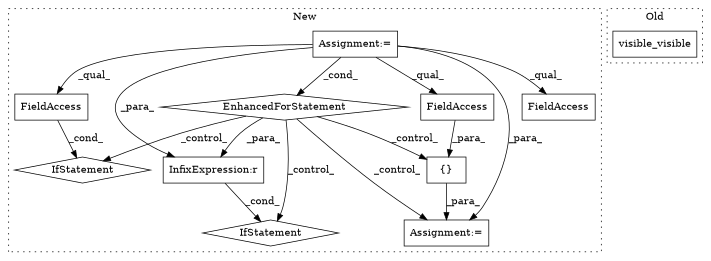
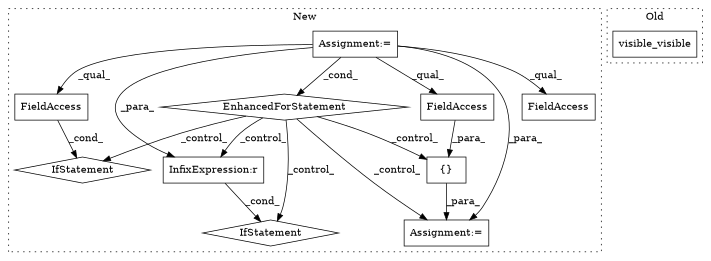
edge "EnhancedForStatement" -> "InfixExpression:r": label "_para_" -> "_control_"
